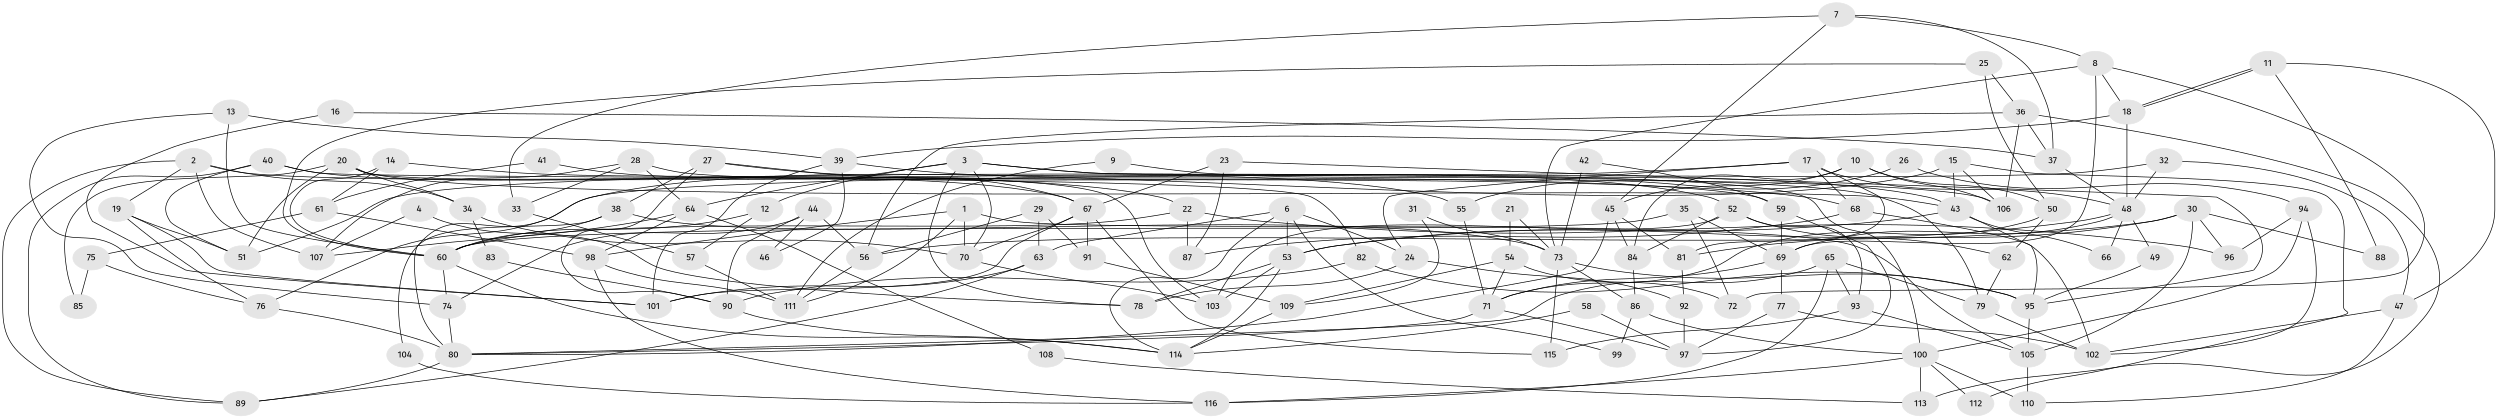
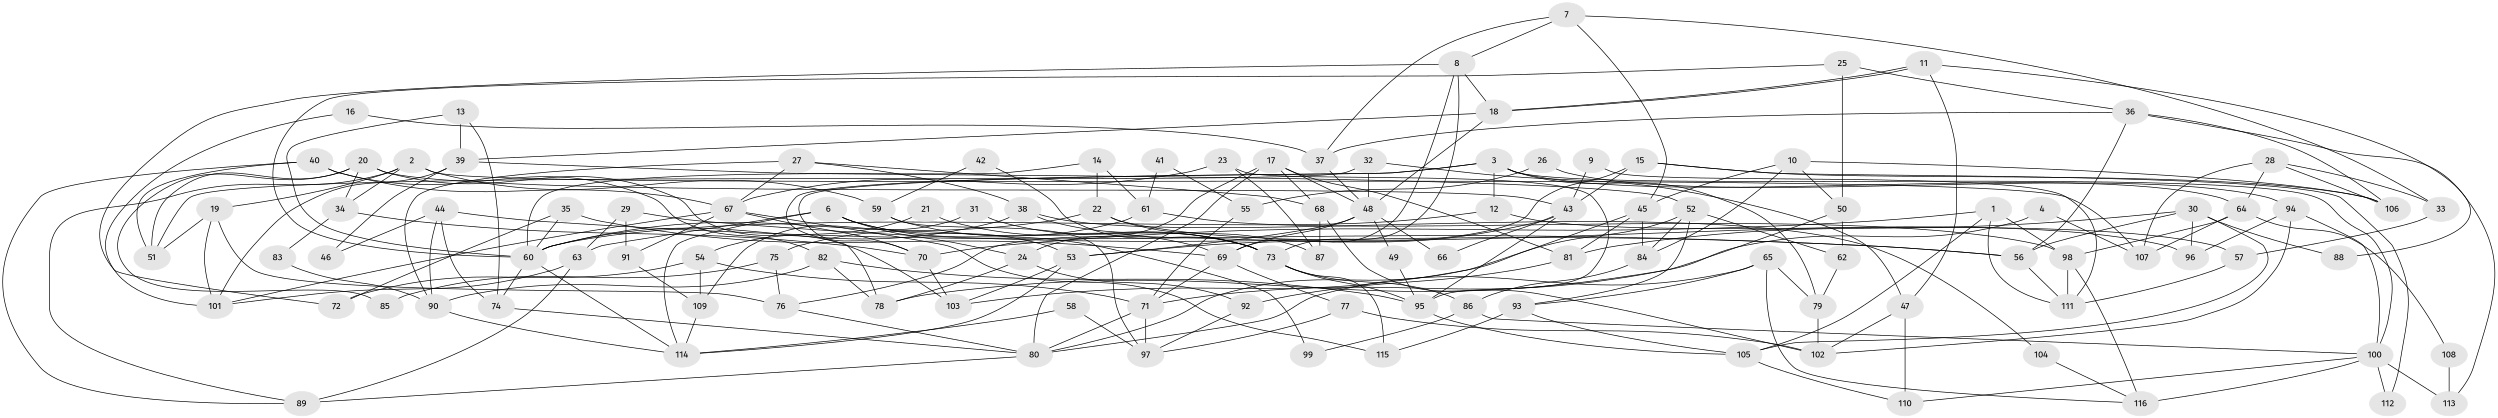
edge "53" -- "78": now "82" -- "78"
